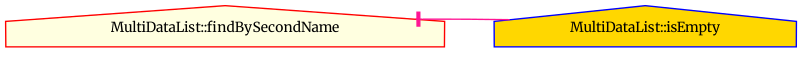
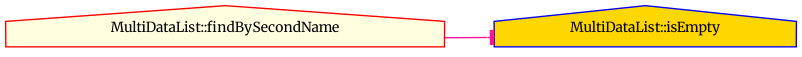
edge "MultiDataList::isEmpty" -> "MultiDataList::findBySecondName": reversed
